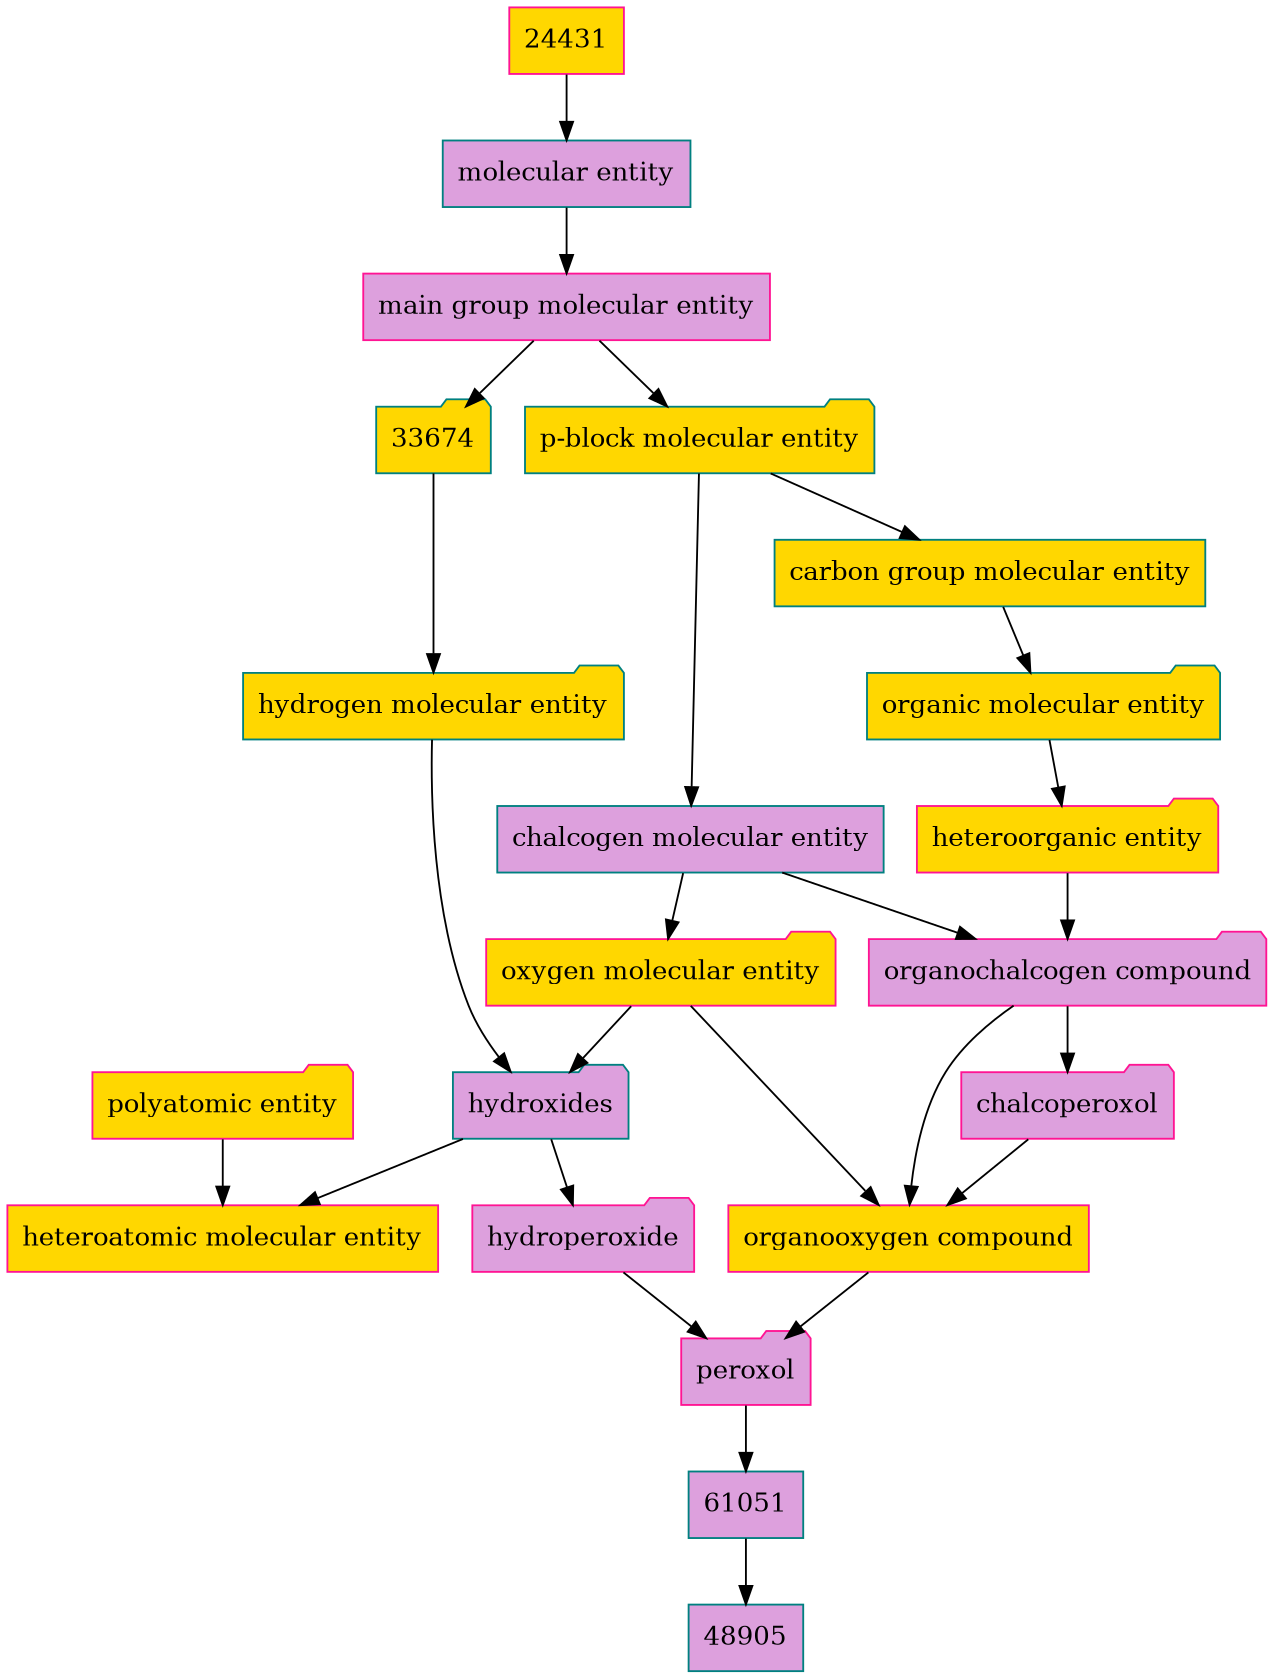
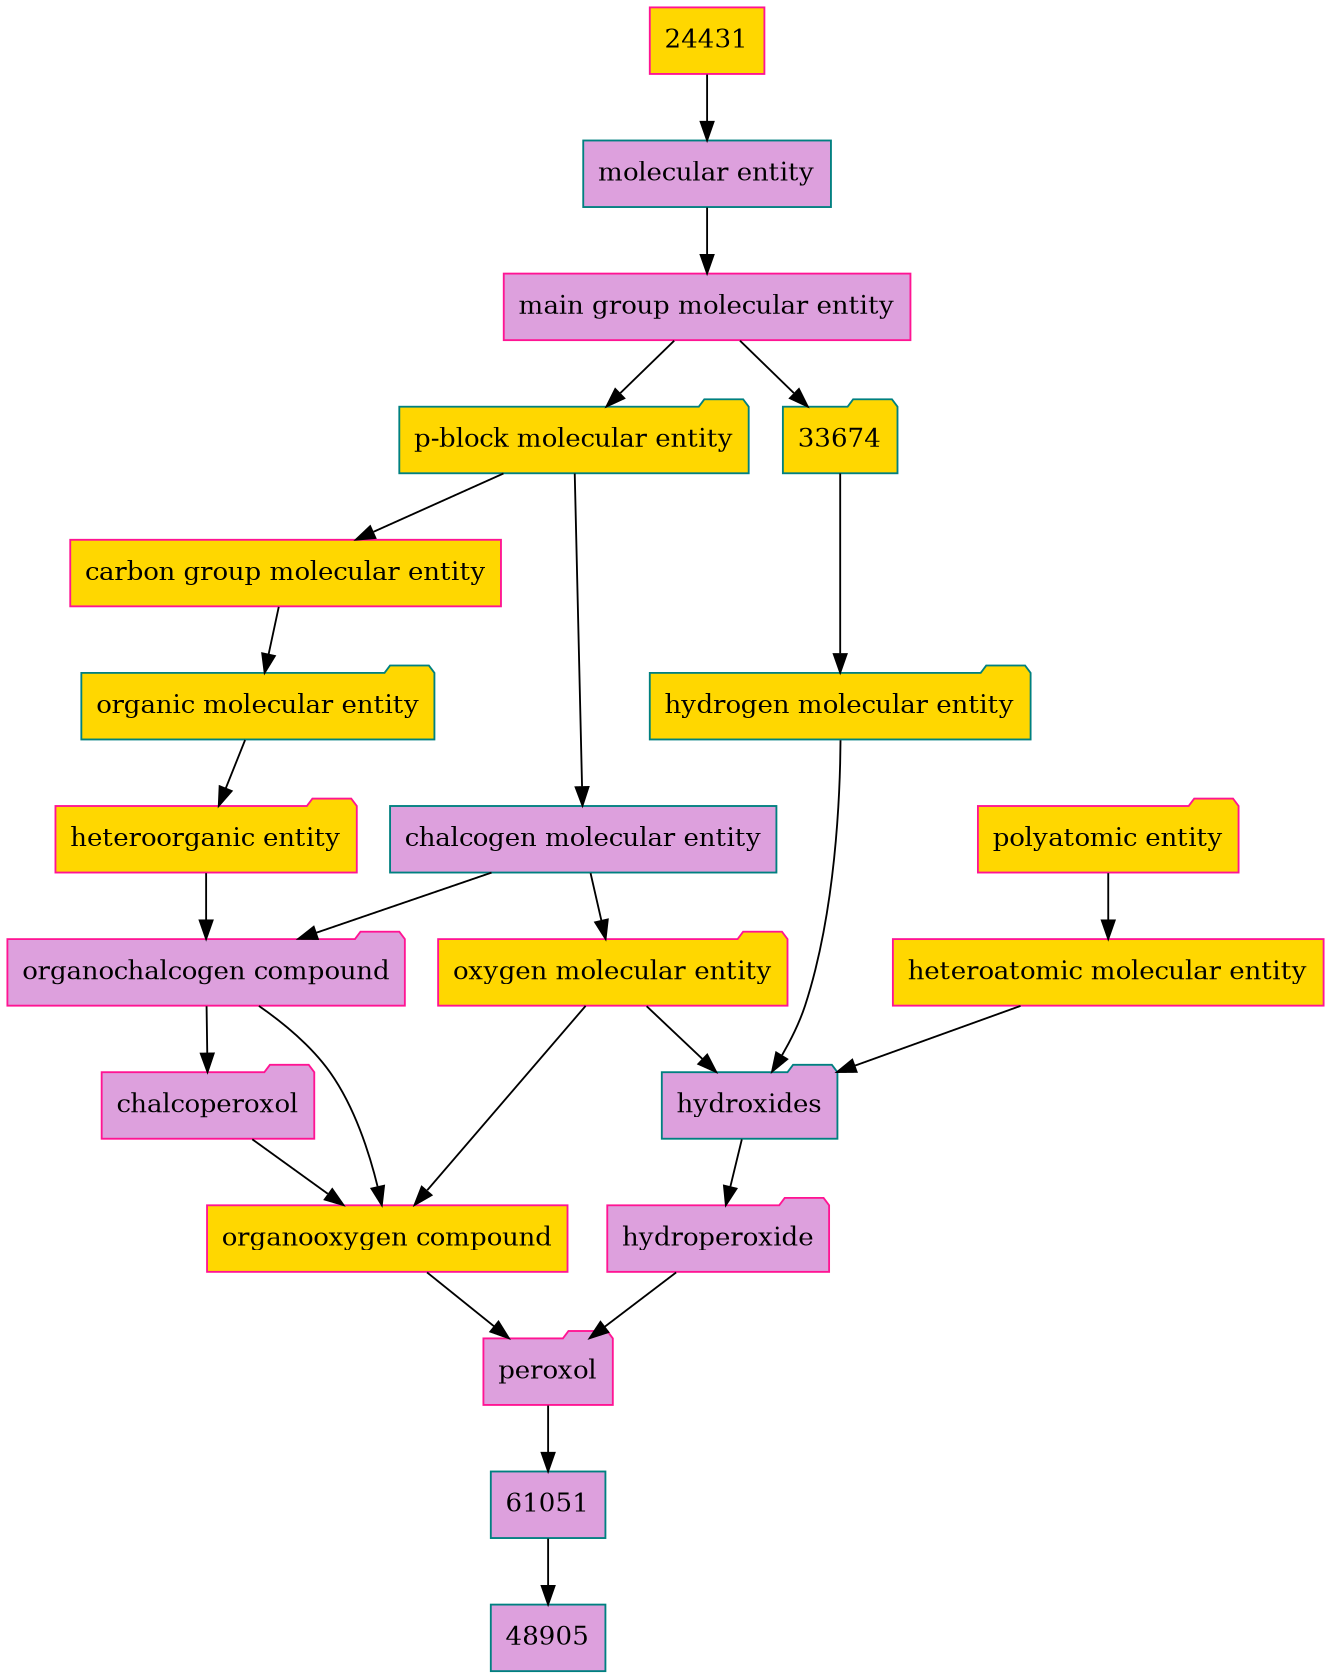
node "carbon group molecular entity": color teal -> deeppink
edge "hydroxides" -> "heteroatomic molecular entity": reversed
